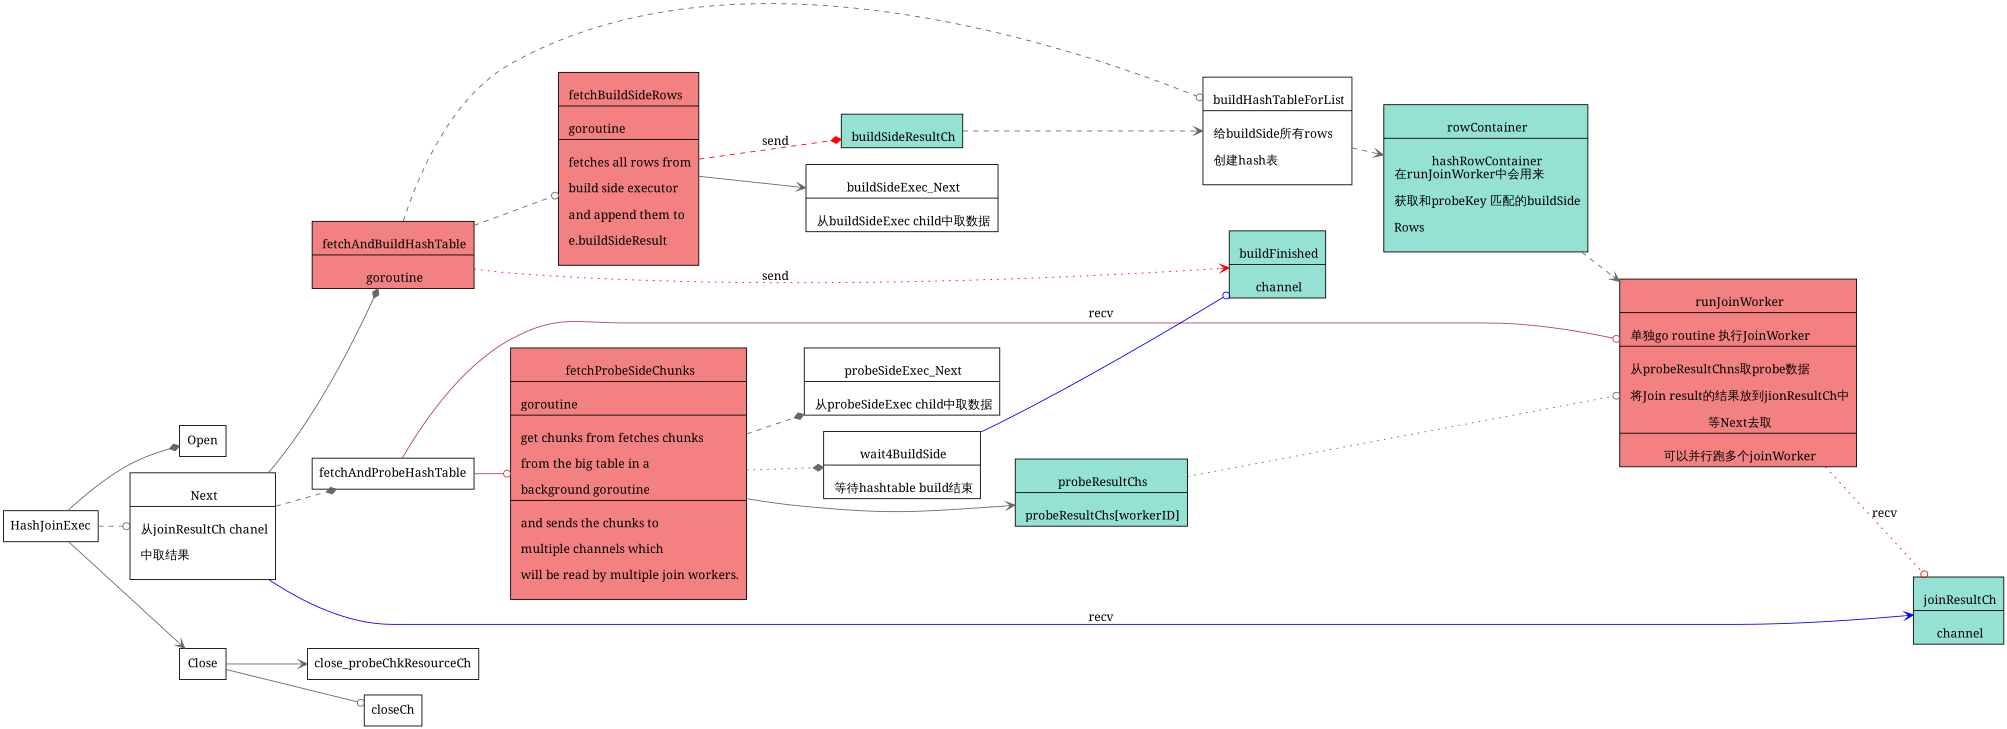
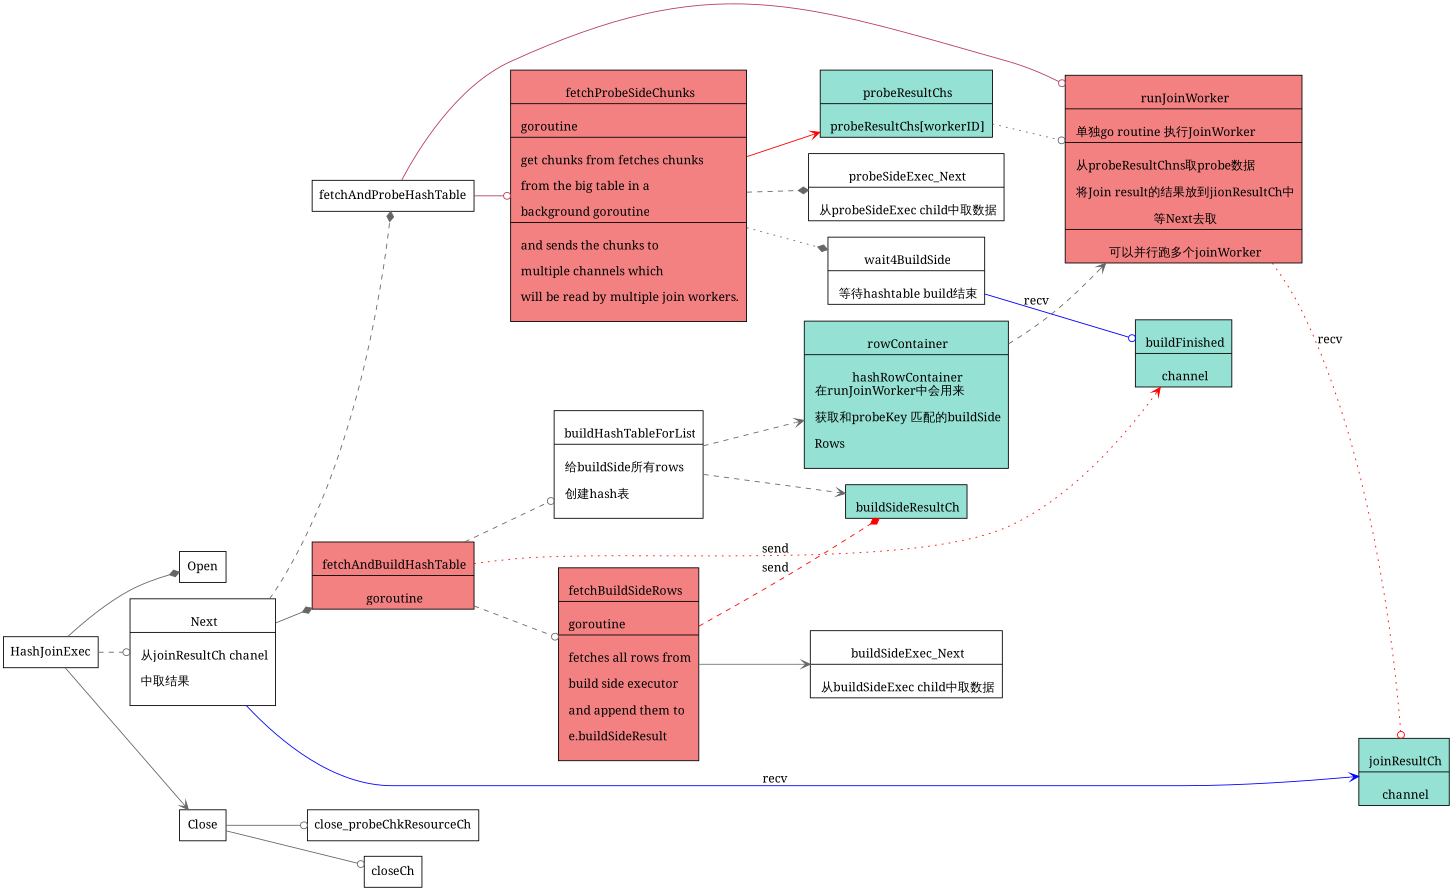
edge "buildSideResultCh" -> "buildHashTableForList": reversed
edge "fetchProbeSideChunks" -> "probeResultChs": color gray40 -> red
edge "Close" -> "close_probeChkResourceCh": arrowhead vee -> odot
